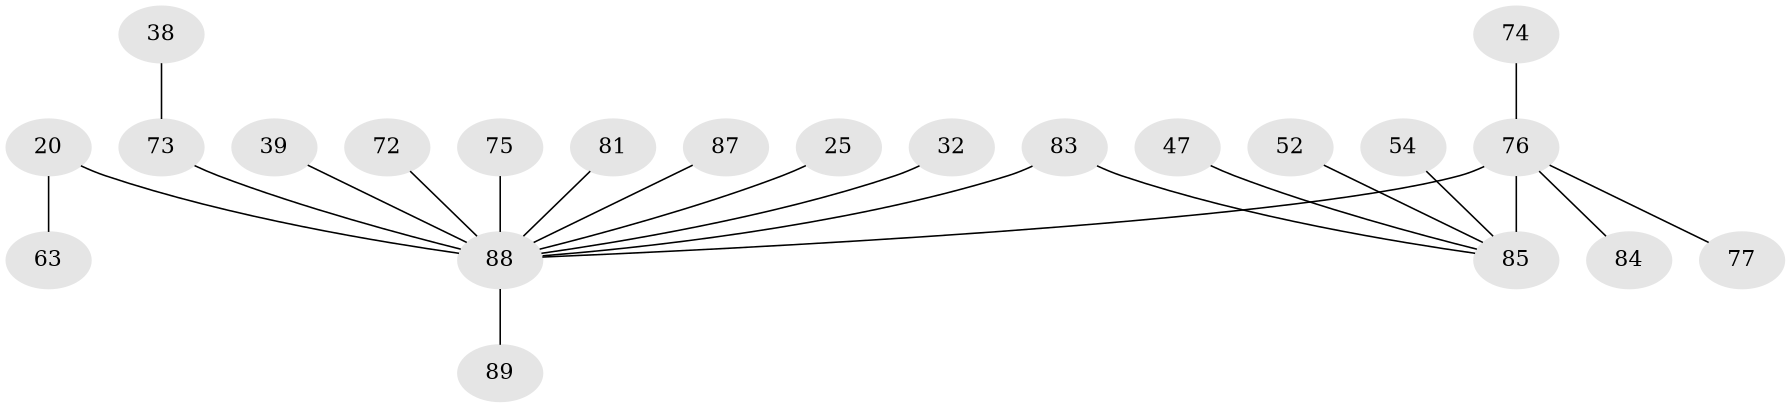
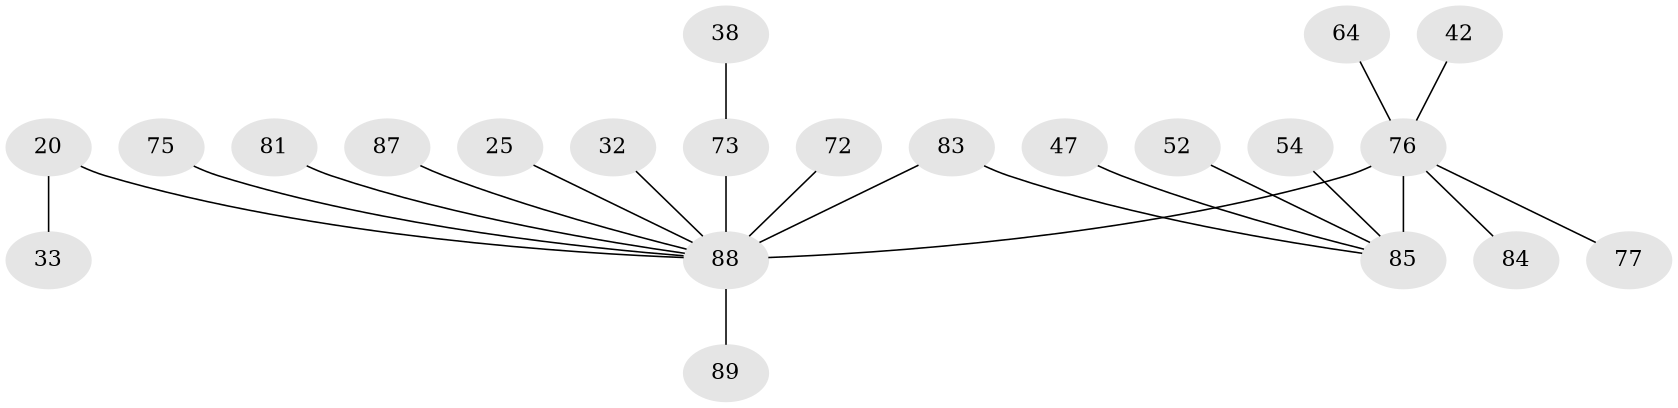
node "42": added
node "74": label "74" -> "64"
node "39": removed
node "63": label "63" -> "33"
